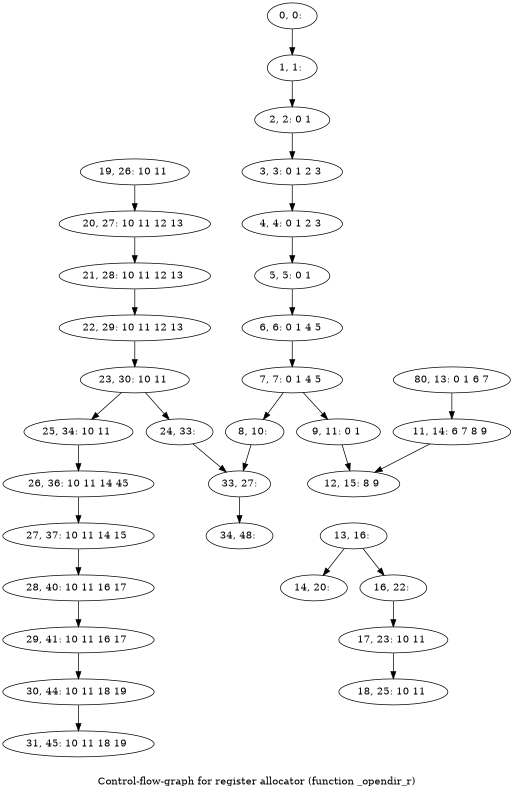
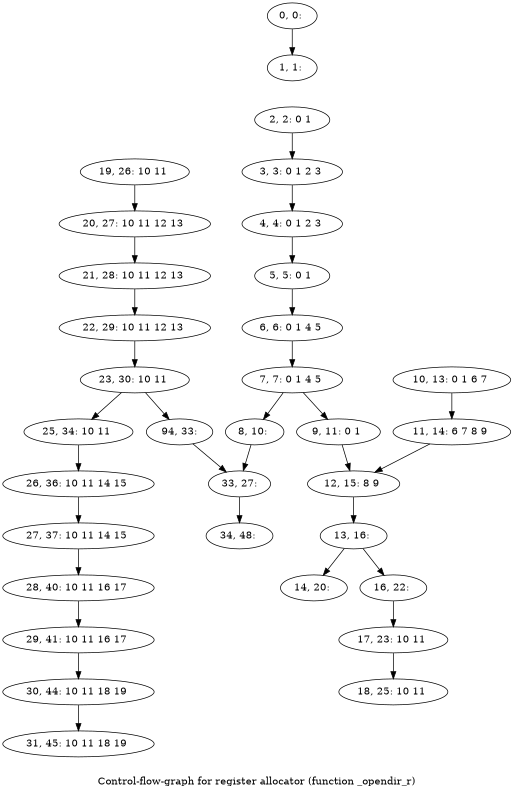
edge "1, 1:" -> "2, 2: 0 1": removed
node "80, 13: 0 1 6 7": label "80, 13: 0 1 6 7" -> "10, 13: 0 1 6 7"
node "24, 33:": label "24, 33:" -> "94, 33:"
node "26, 36: 10 11 14 45": label "26, 36: 10 11 14 45" -> "26, 36: 10 11 14 15"
edge "12, 15: 8 9" -> "13, 16:": added
